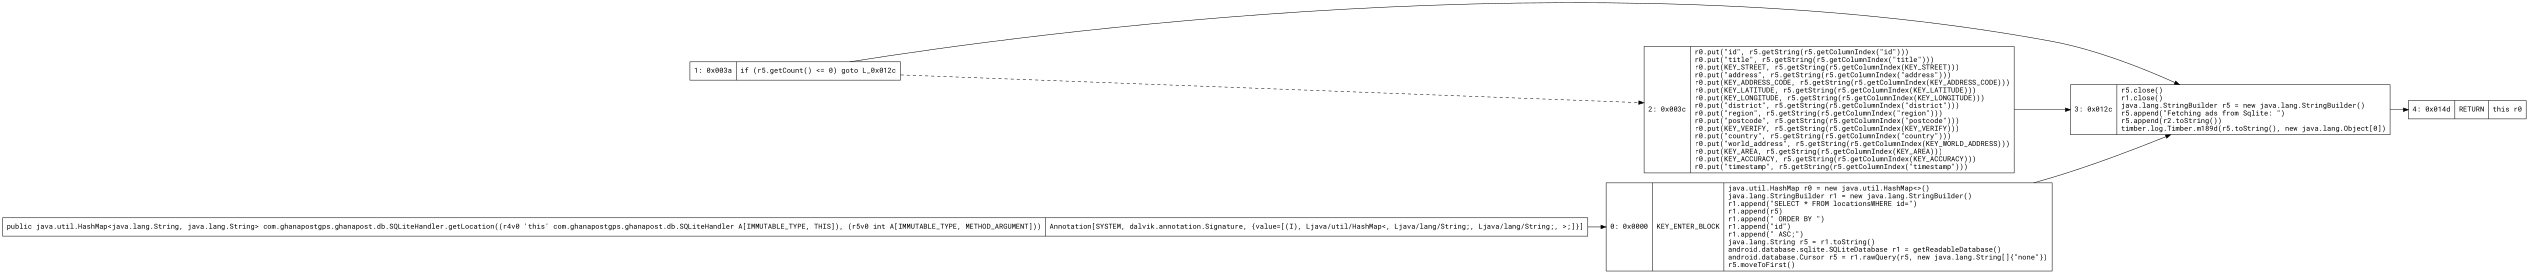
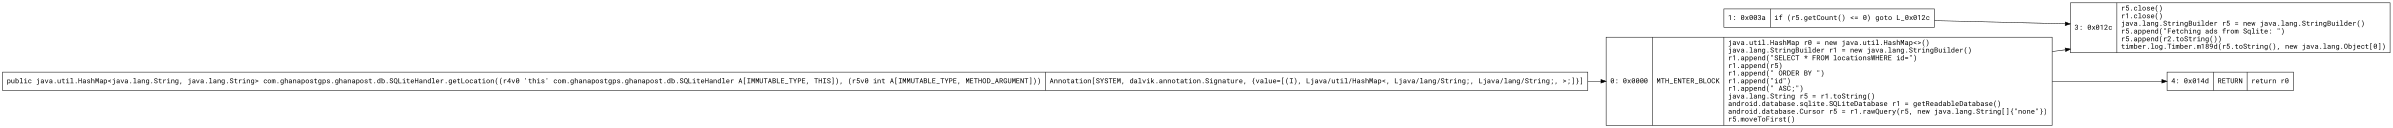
node "4: 0x014d": text "this r0" -> "return r0"
node "2: 0x003c": removed
edge "3: 0x012c" -> "4: 0x014d": now "0: 0x0000" -> "4: 0x014d"
node "0: 0x0000": text "KEY_ENTER_BLOCK" -> "MTH_ENTER_BLOCK"
